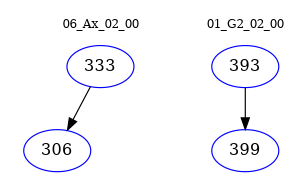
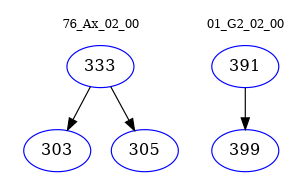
cluster "06_Ax_02_00": label "06_Ax_02_00" -> "76_Ax_02_00"
node "393": label "393" -> "391"
node "306": label "306" -> "303"
node "305": added
